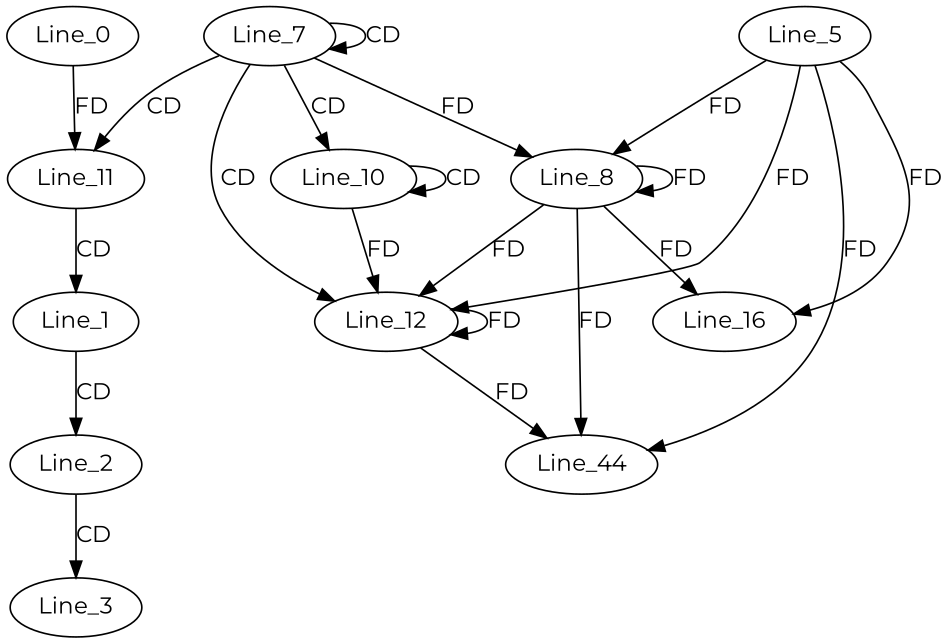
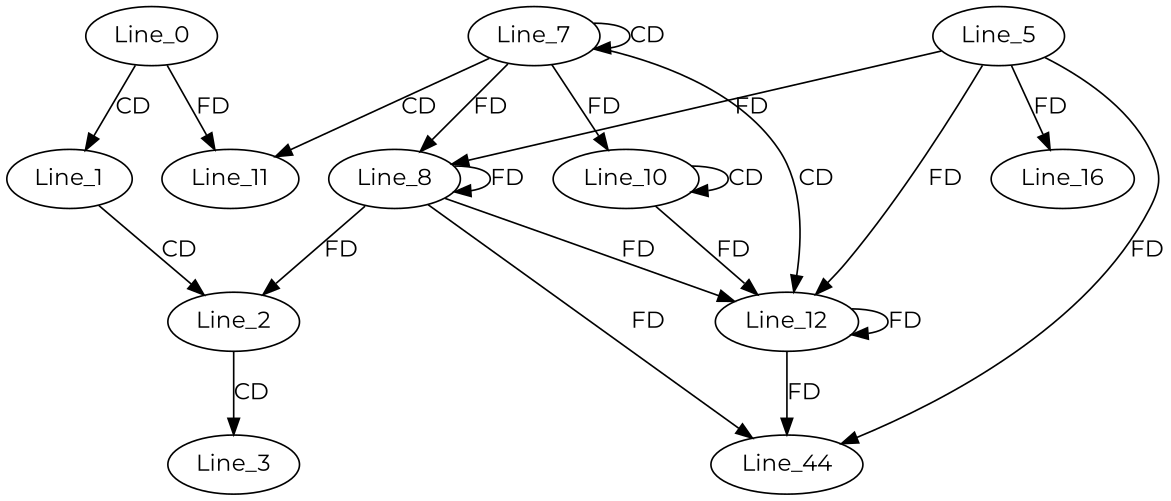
edge "Line_7" -> "Line_10": label "CD" -> "FD"
edge "Line_11" -> "Line_1": now "Line_0" -> "Line_1"
edge "Line_8" -> "Line_16": now "Line_8" -> "Line_2"
